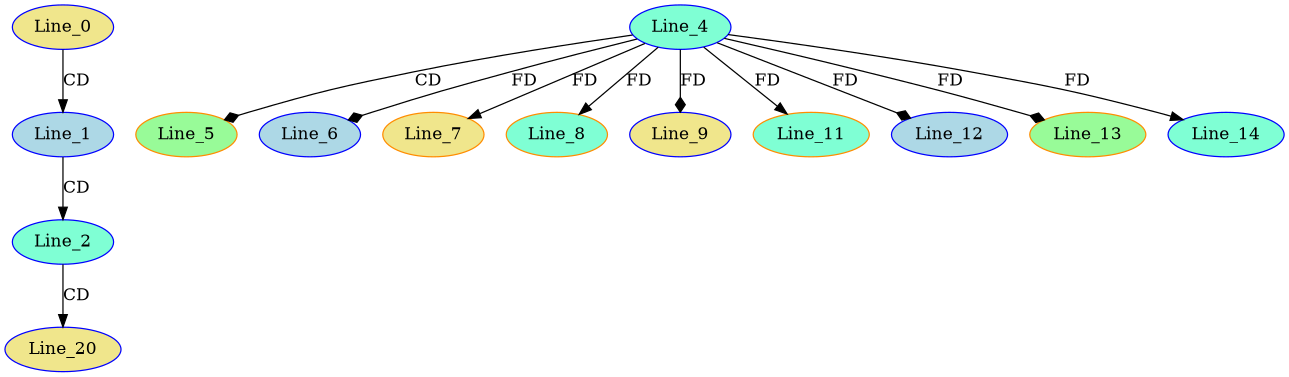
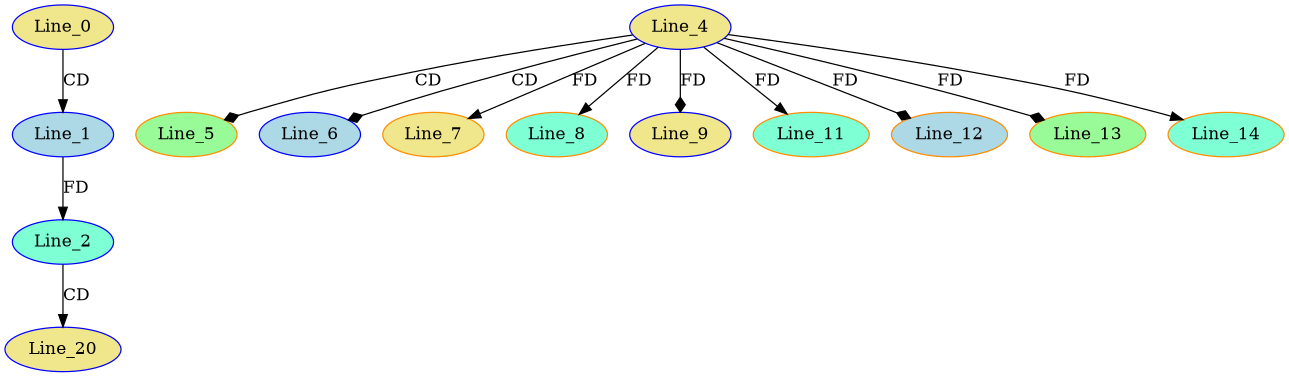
node "Line_4": fillcolor aquamarine -> khaki
edge "Line_4" -> "Line_6": label "FD" -> "CD"
node "Line_12": color blue -> darkorange
node "Line_14": color blue -> darkorange
edge "Line_1" -> "Line_2": label "CD" -> "FD"
